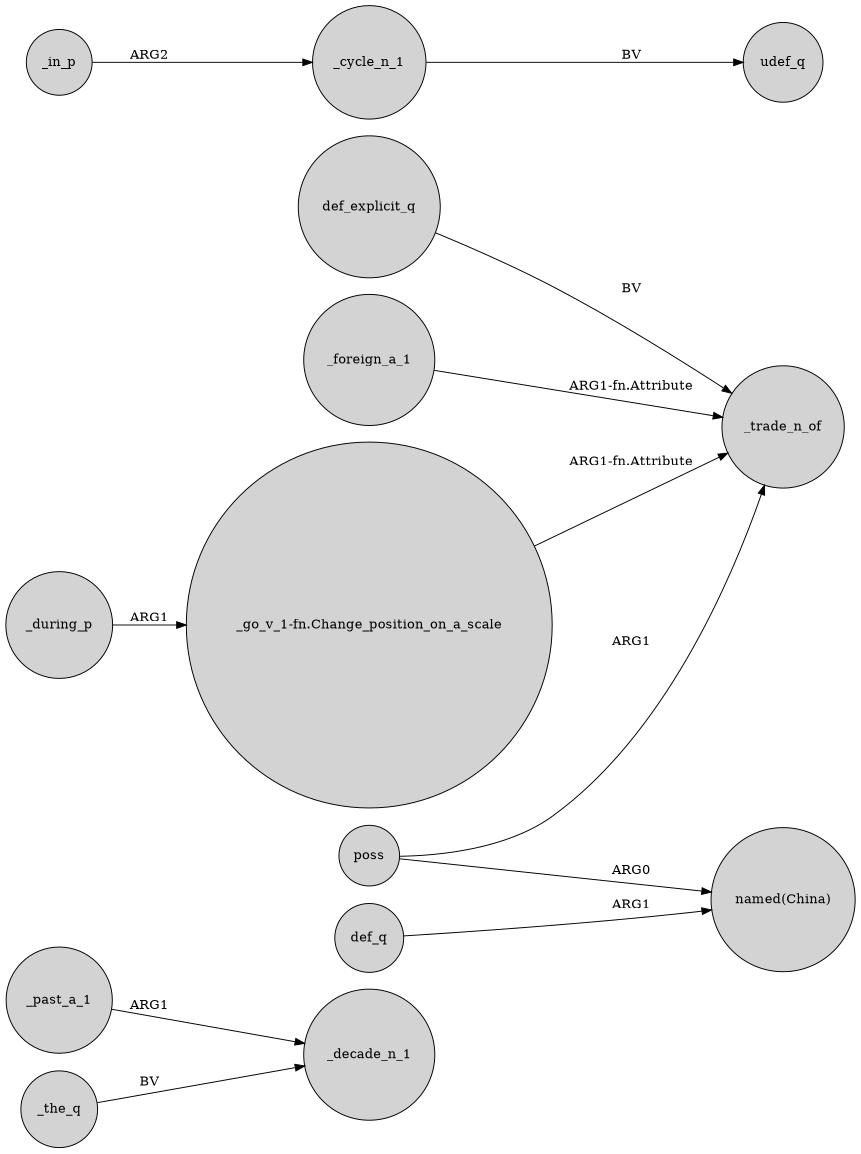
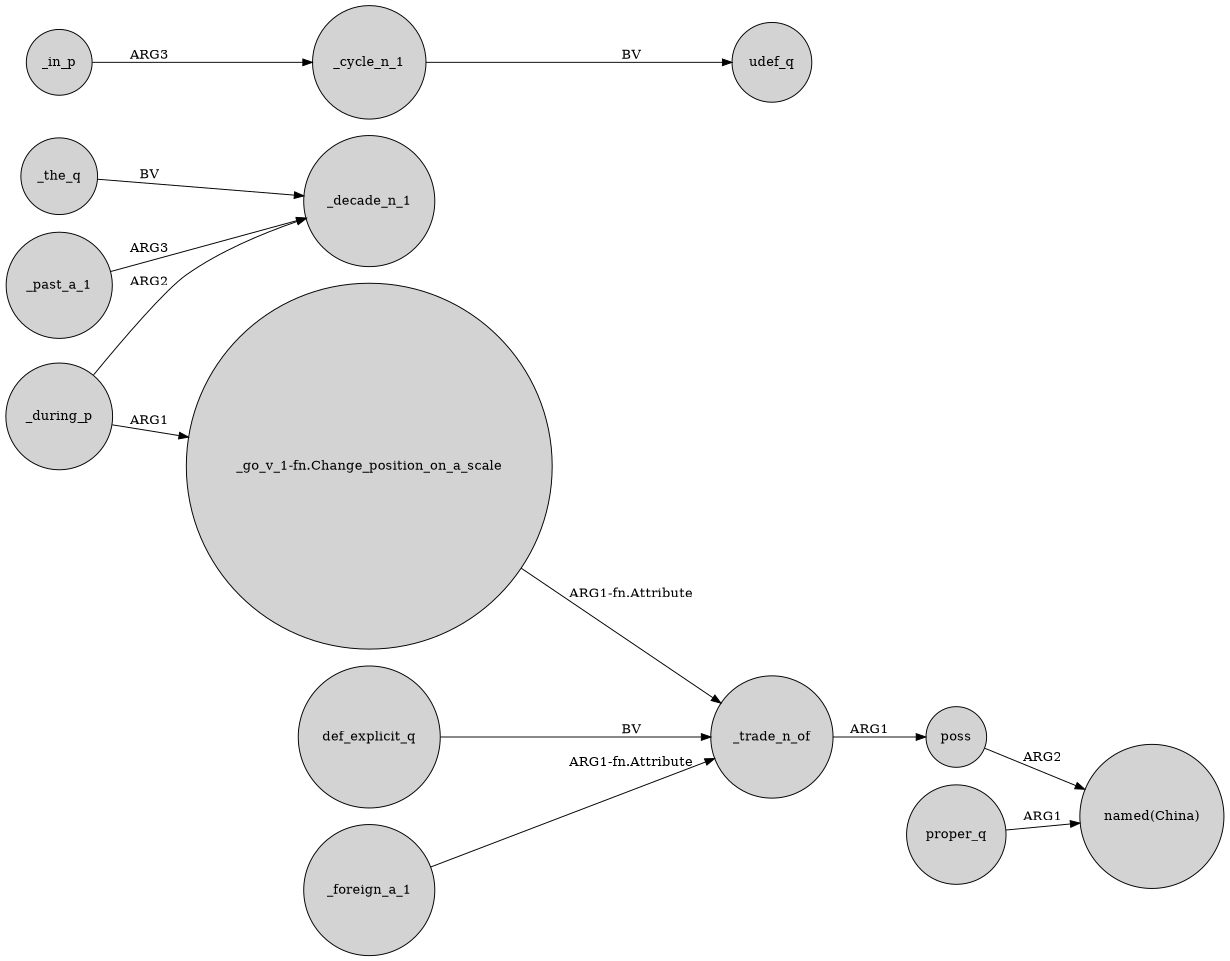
edge "_in_p" -> "_cycle_n_1": label "ARG2" -> "ARG3"
edge "_during_p" -> "_decade_n_1": added, label "ARG2"
edge "poss" -> "_trade_n_of": reversed
edge "poss" -> "named(China)": label "ARG0" -> "ARG2"
node "def_q": label "def_q" -> "proper_q"
edge "_past_a_1" -> "_decade_n_1": label "ARG1" -> "ARG3"
